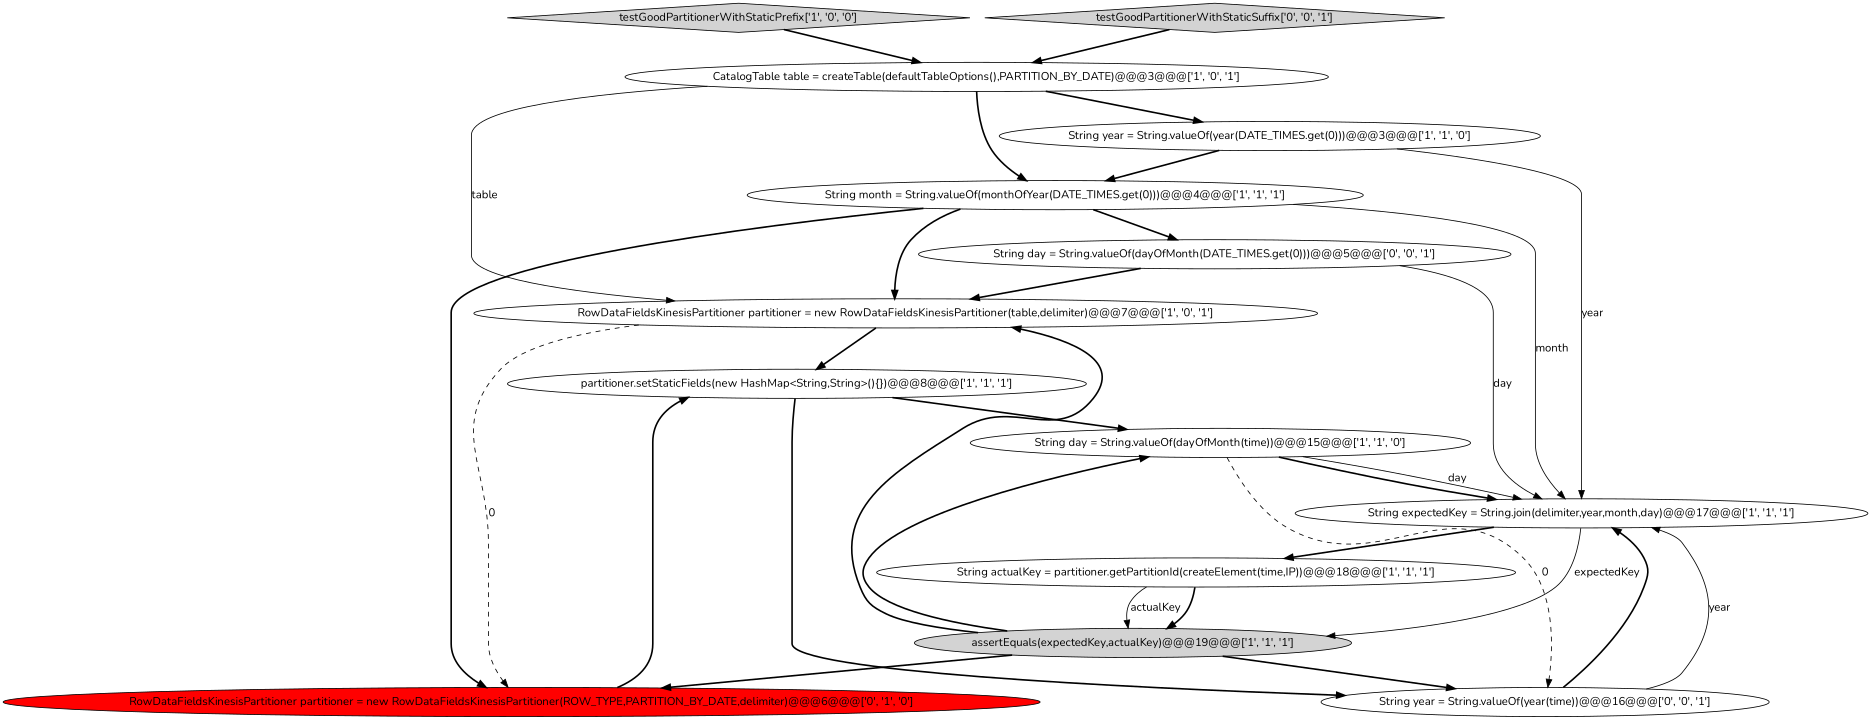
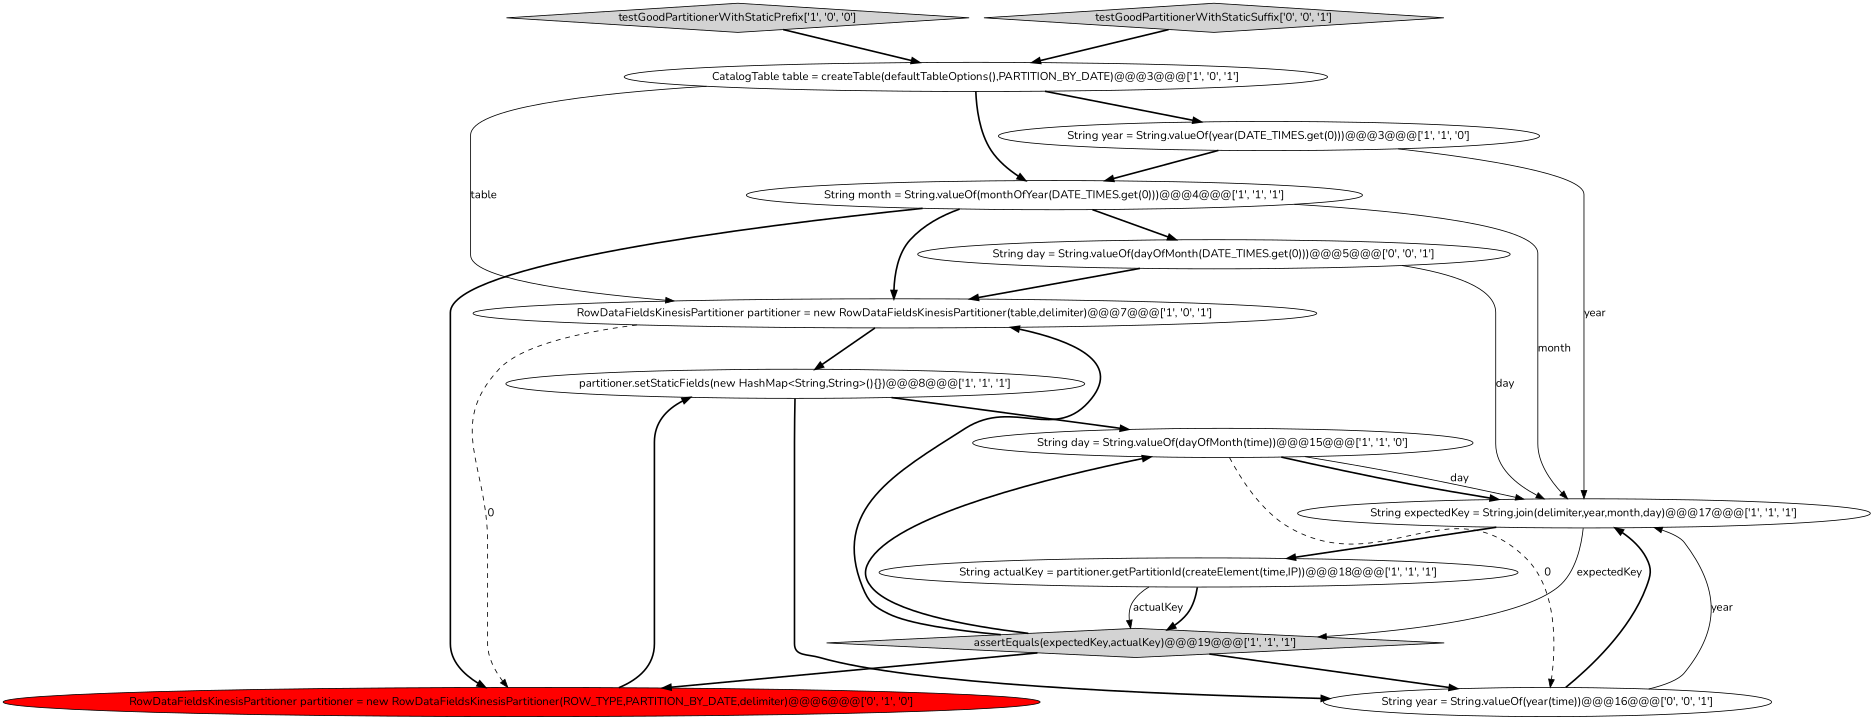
node "assertEquals(expectedKey,actualKey)@@@19@@@['1', '1', '1']": shape ellipse -> diamond
